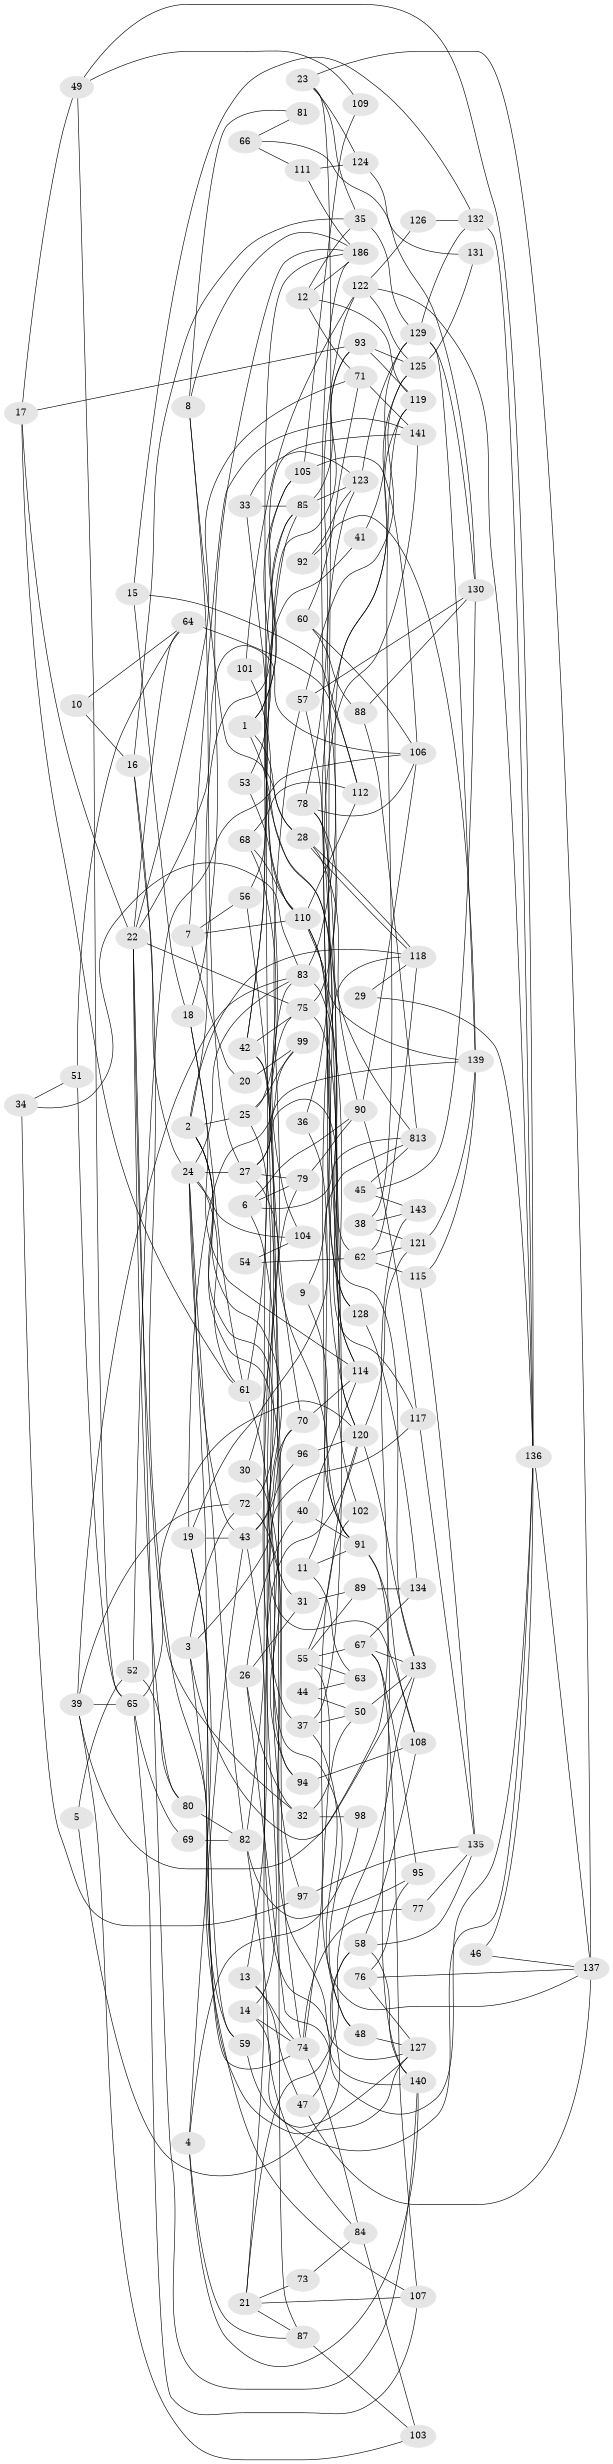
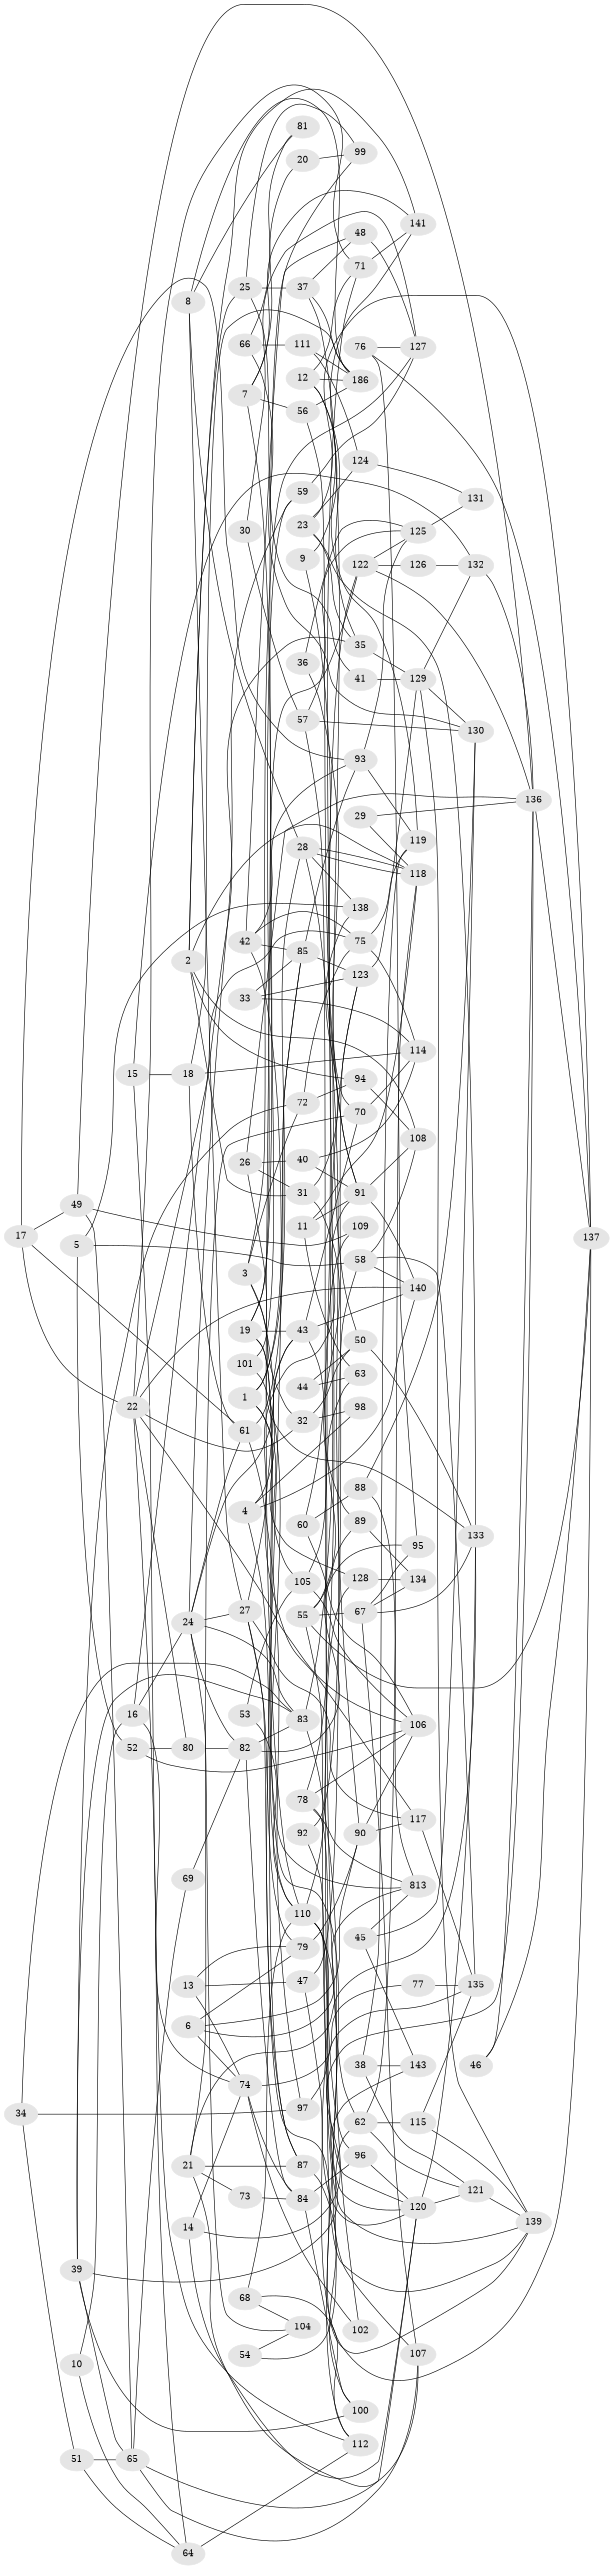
node "138": added
edge "96" -- "84": added
node "103": label "103" -> "100"
